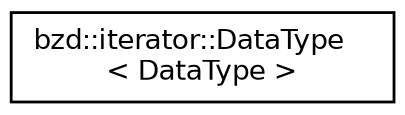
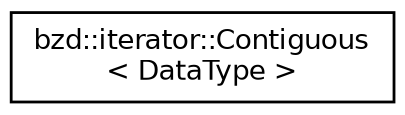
node "bzd::iterator::DataType < DataType >": label "bzd::iterator::DataType < DataType >" -> "bzd::iterator::Contiguous < DataType >"
